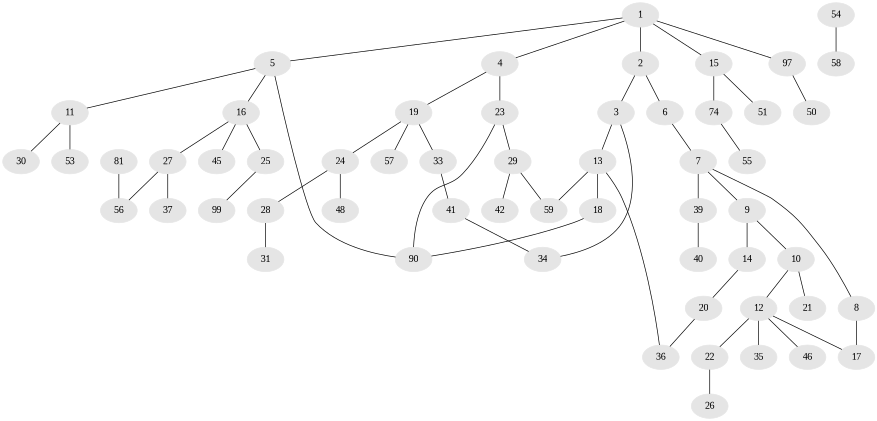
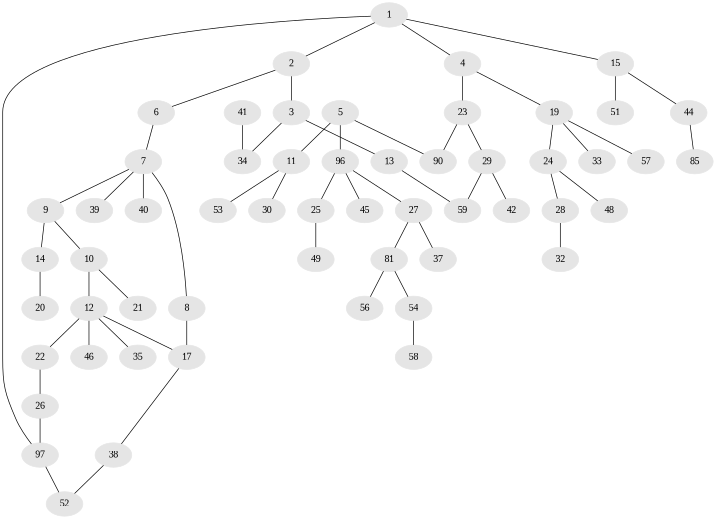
edge "1" -- "5": removed
node "16": label "16" -> "96"
node "74": label "74" -> "44"
node "50": label "50" -> "52"
node "55": label "55" -> "85"
edge "27" -- "56": now "27" -- "81"
edge "33" -- "41": removed
node "99": label "99" -> "49"
node "18": removed
edge "39" -- "40": now "7" -- "40"
node "31": label "31" -> "32"
edge "81" -- "54": added
node "36": removed
edge "26" -- "97": added
node "38": added
